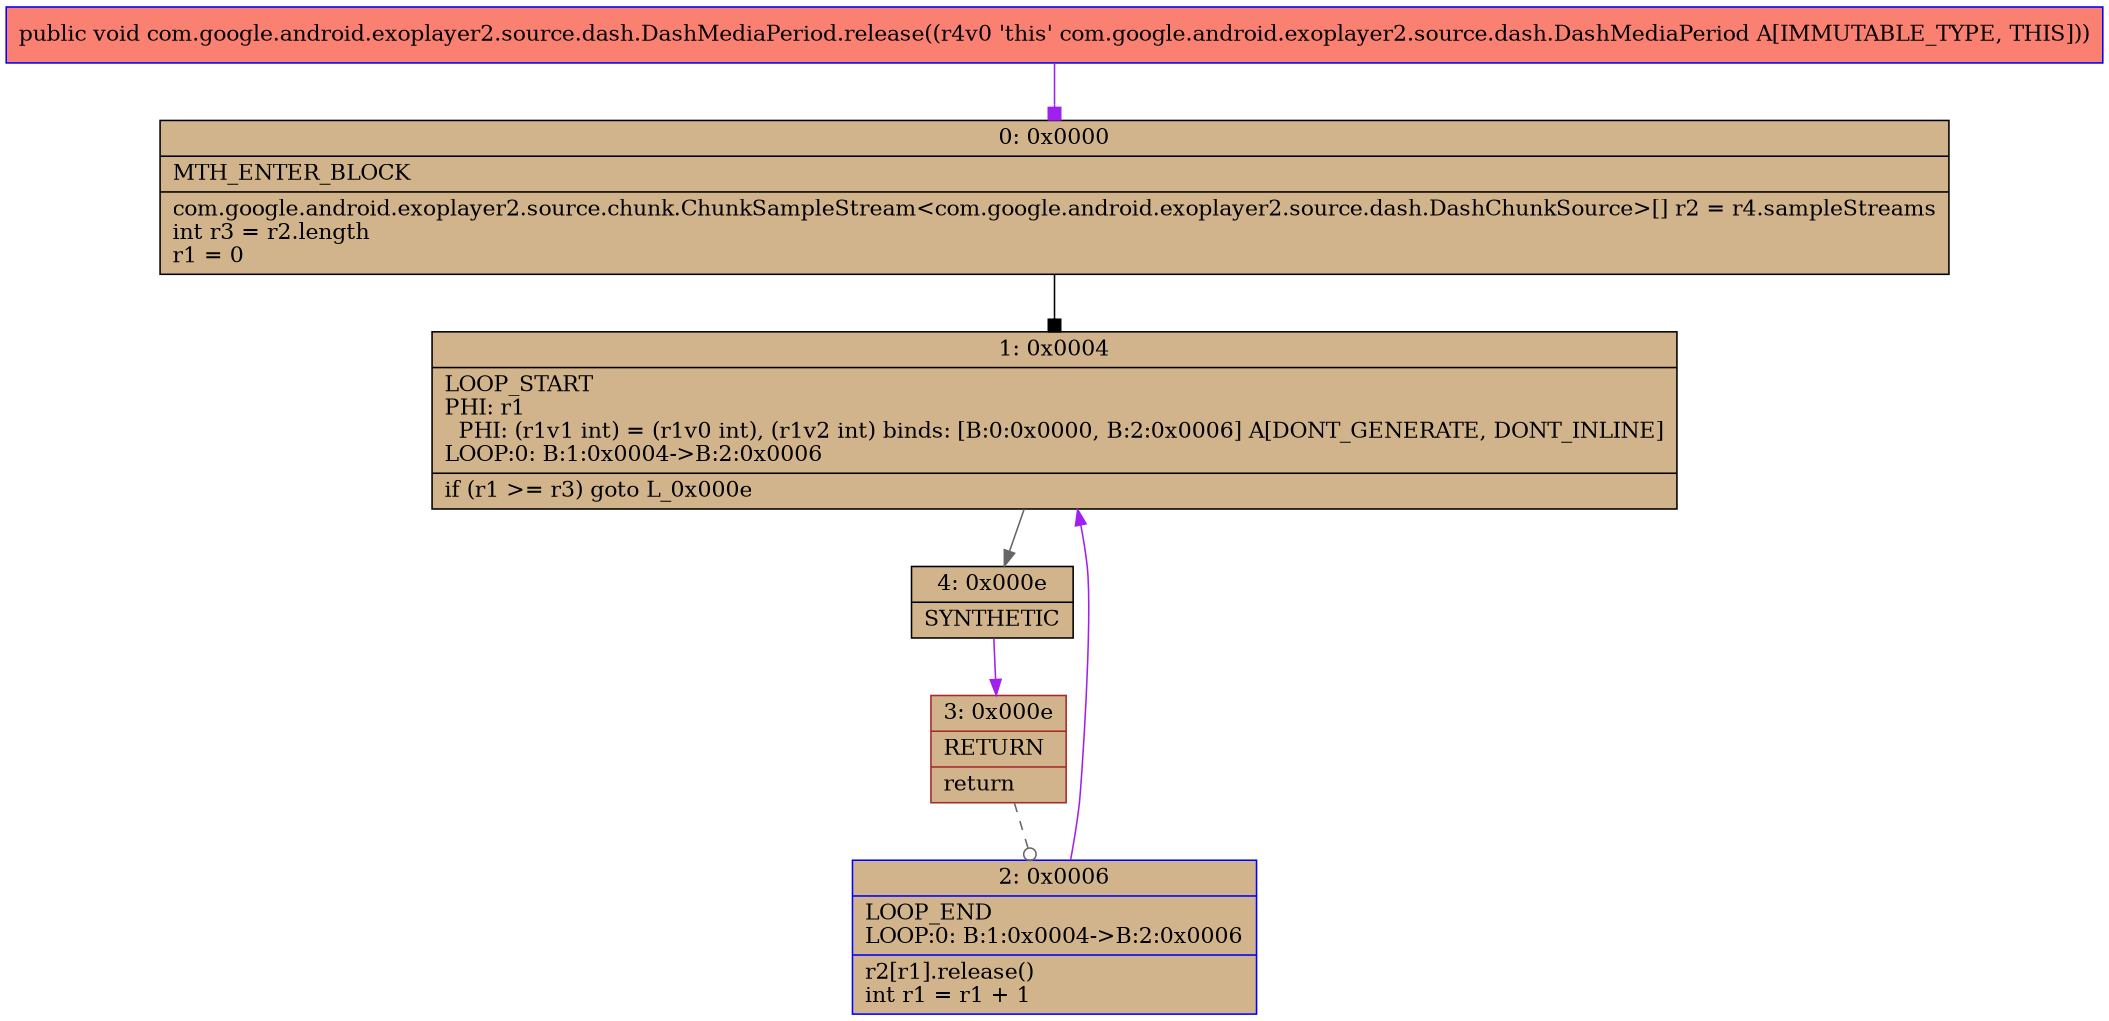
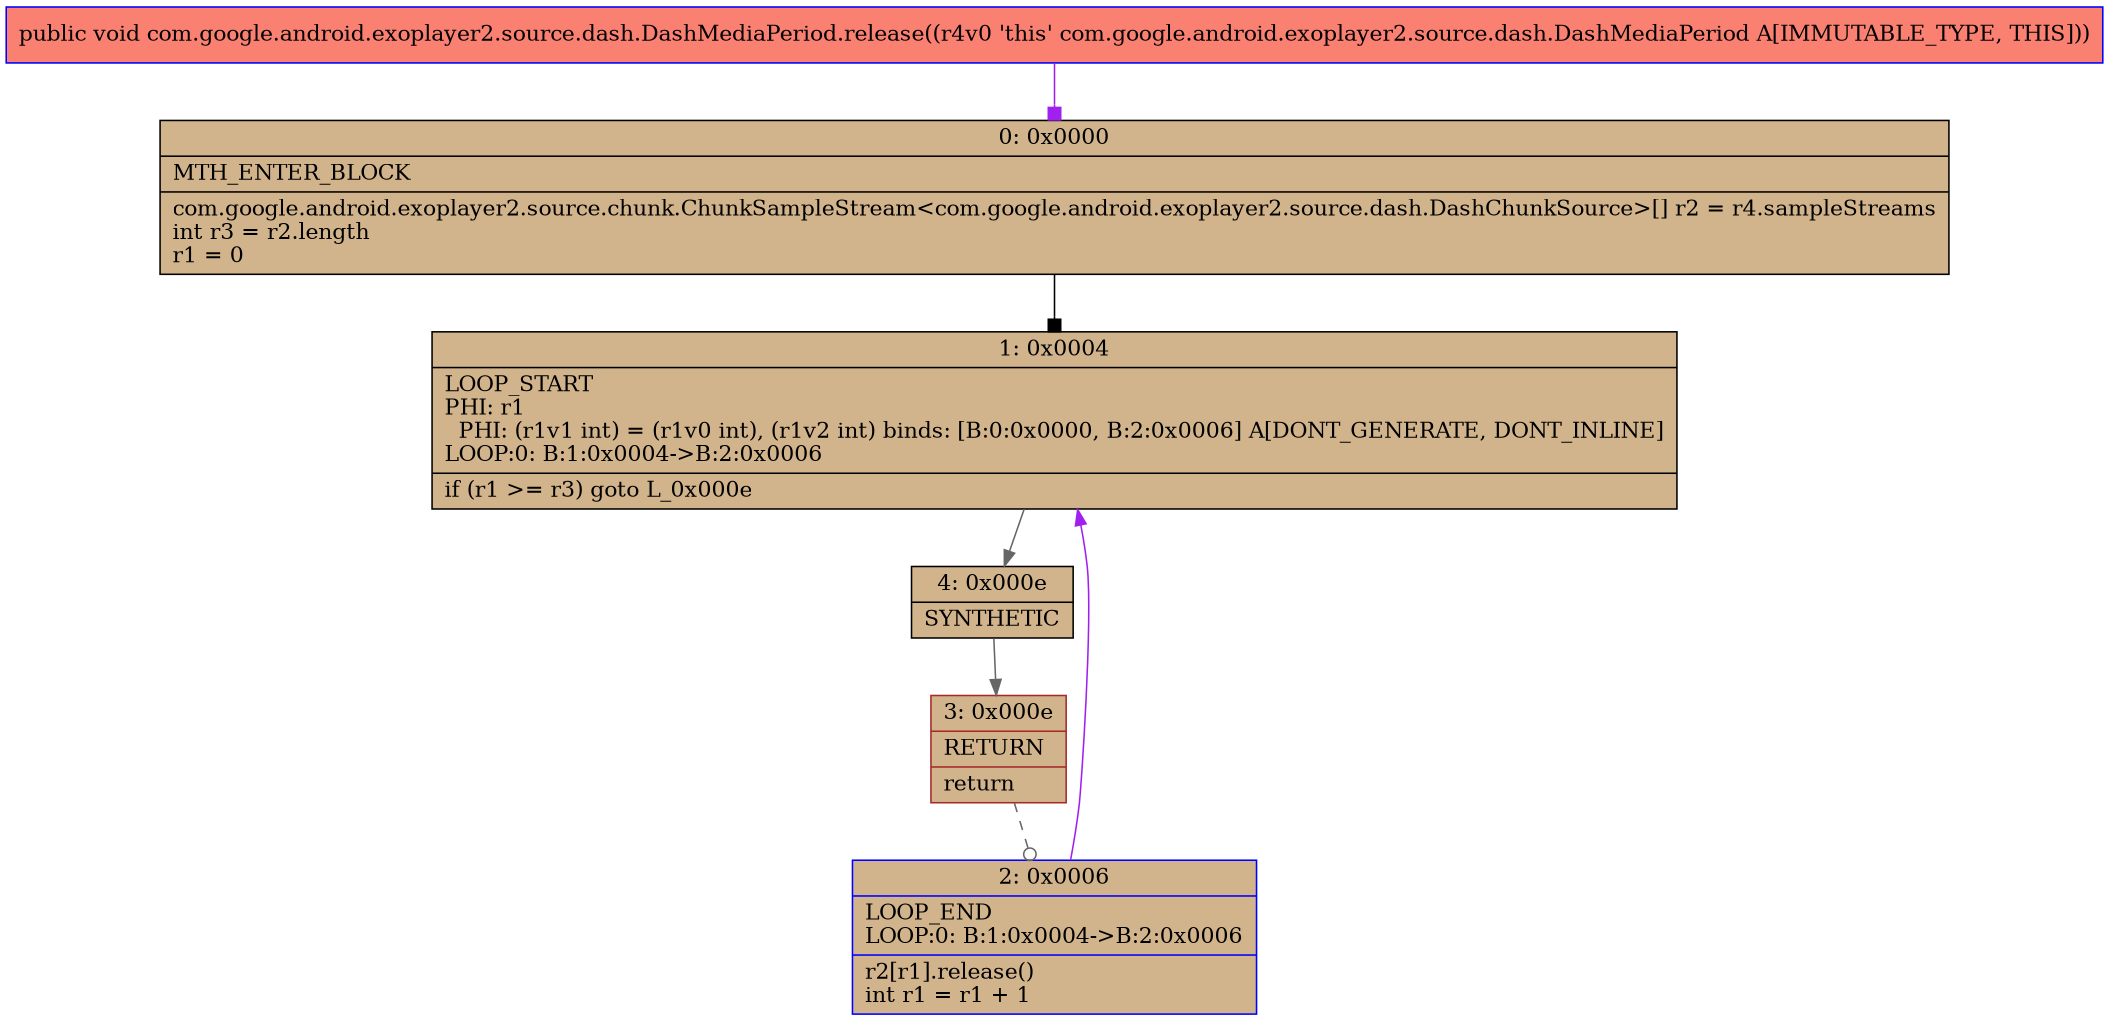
edge "4: 0x000e" -> "3: 0x000e": color purple -> gray40
